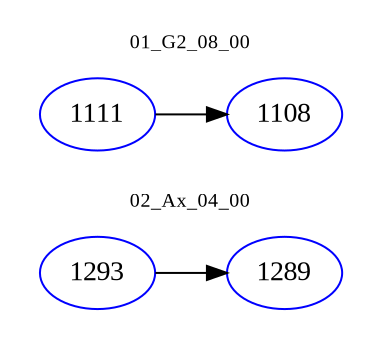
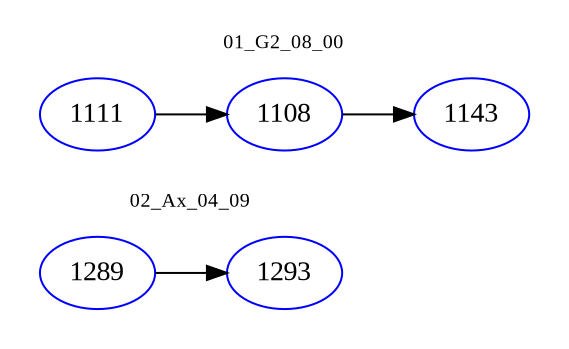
node "1143": added
cluster "02_Ax_04_00": label "02_Ax_04_00" -> "02_Ax_04_09"
edge "1293" -> "1289": reversed
